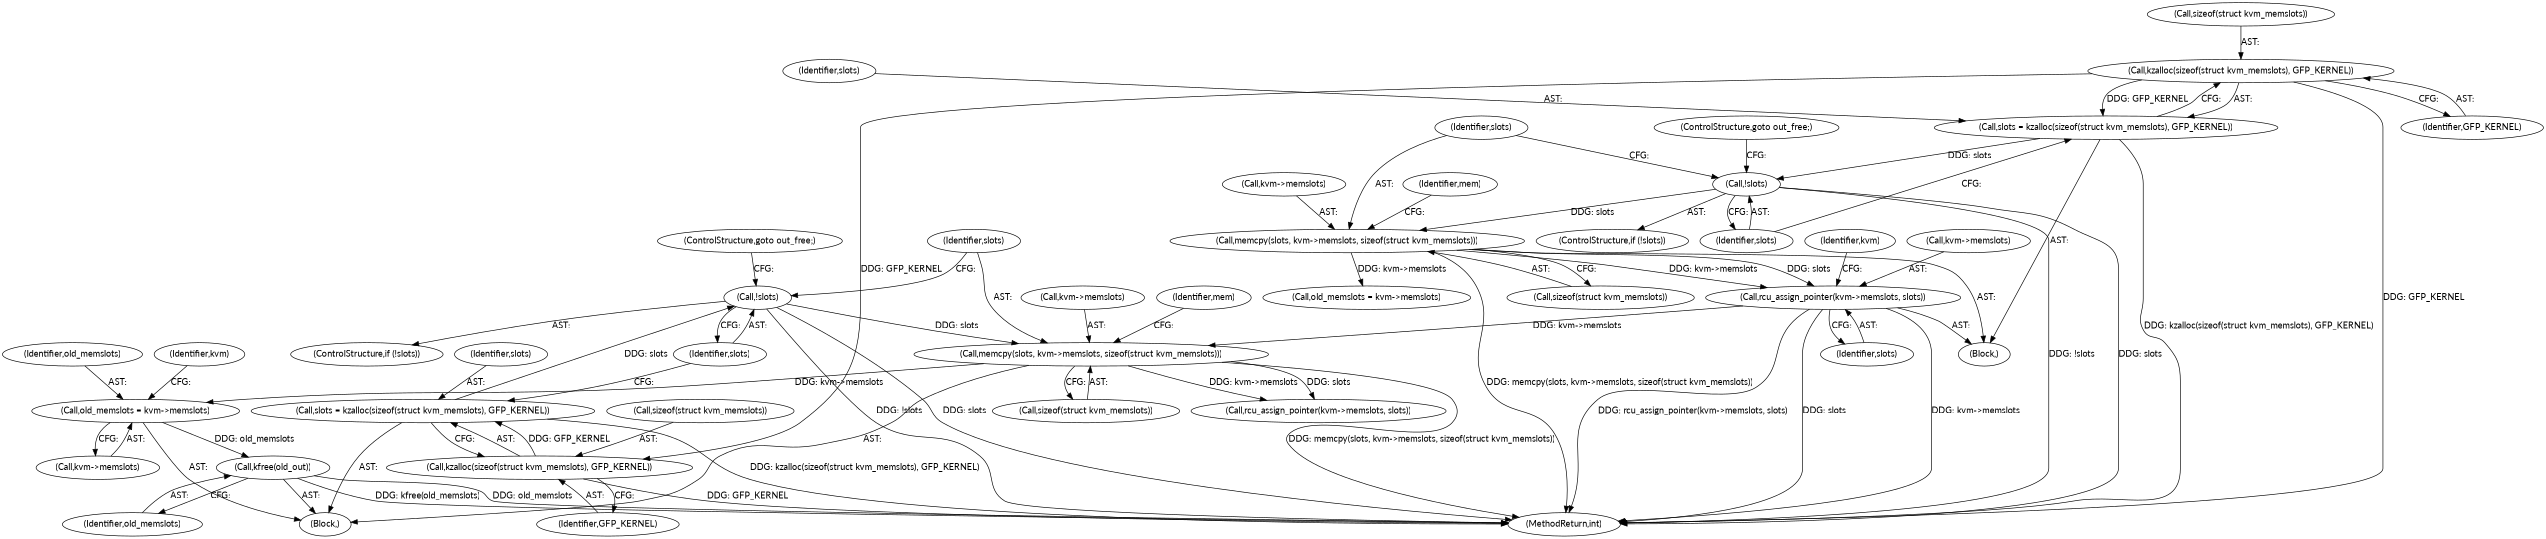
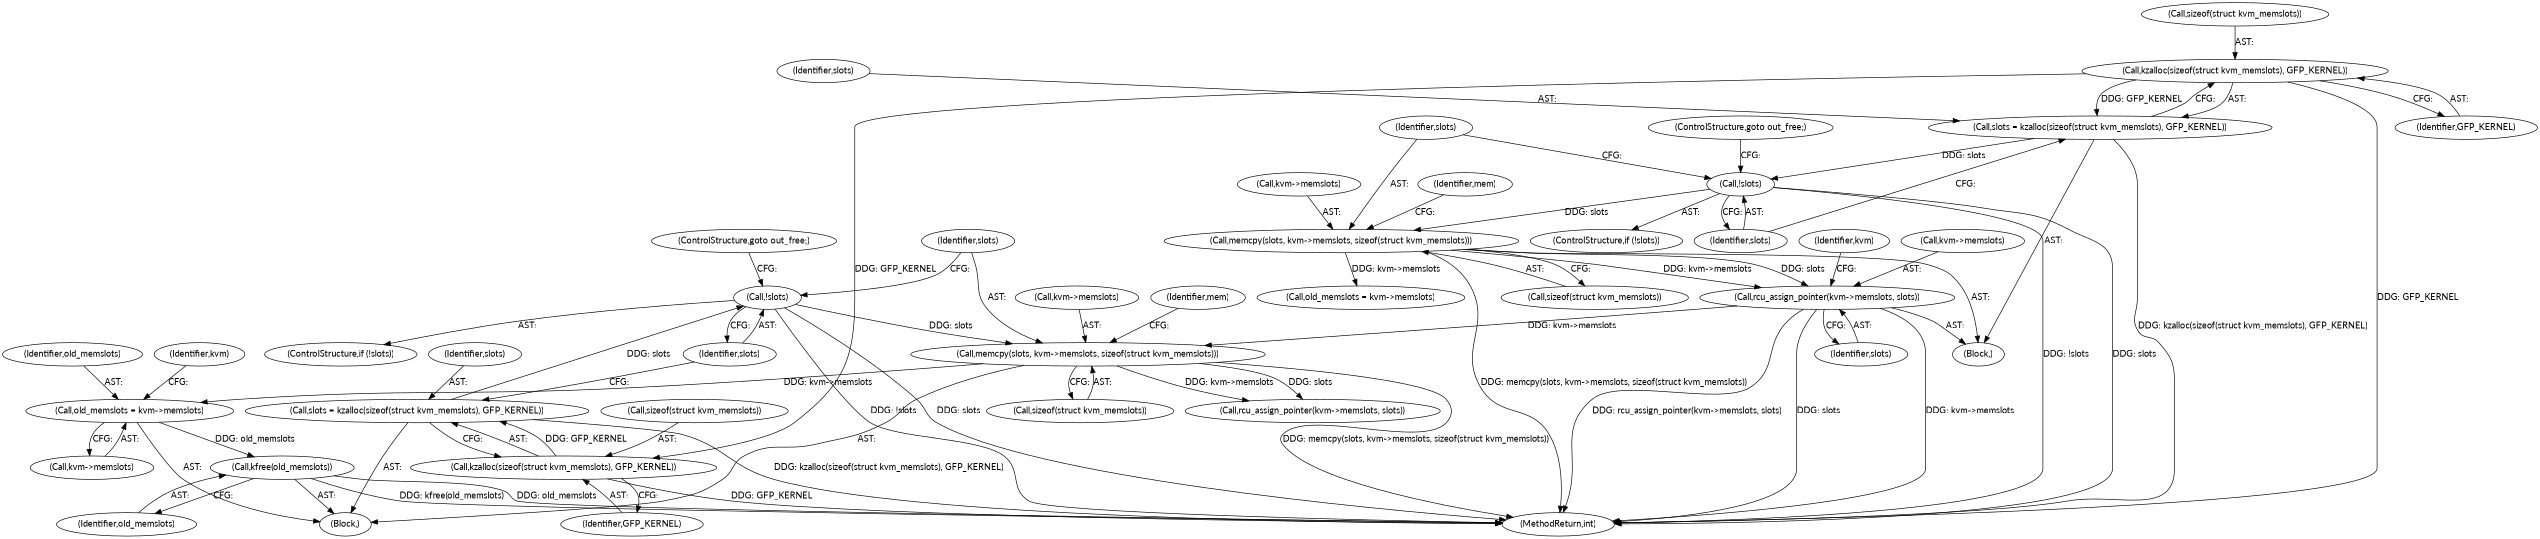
node "(Call,kfree(old_out))": label "(Call,kfree(old_out))" -> "(Call,kfree(old_memslots))"
